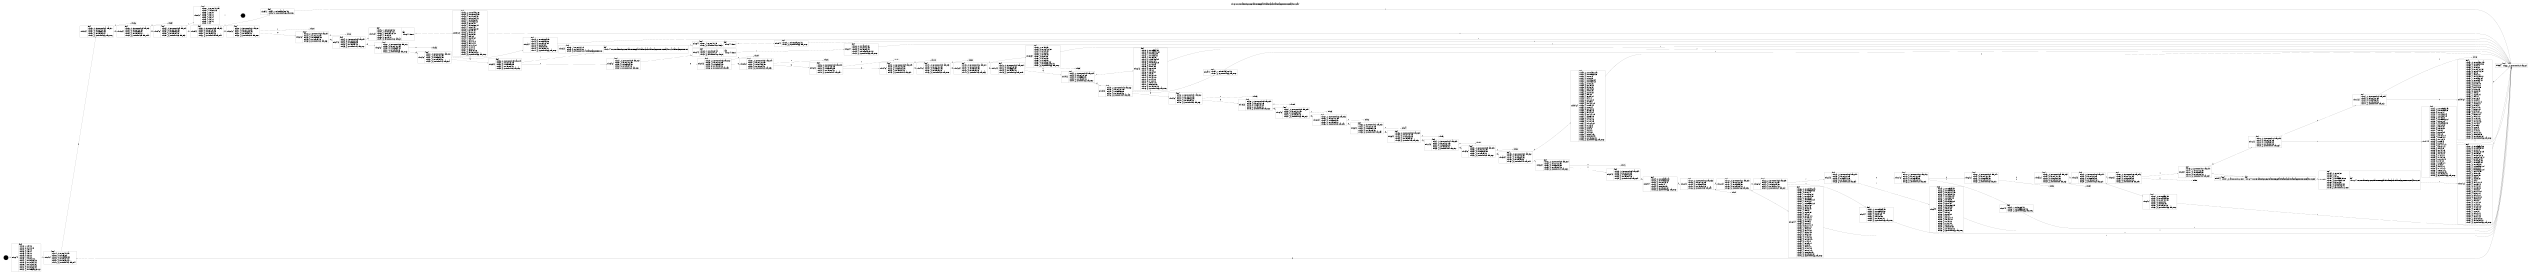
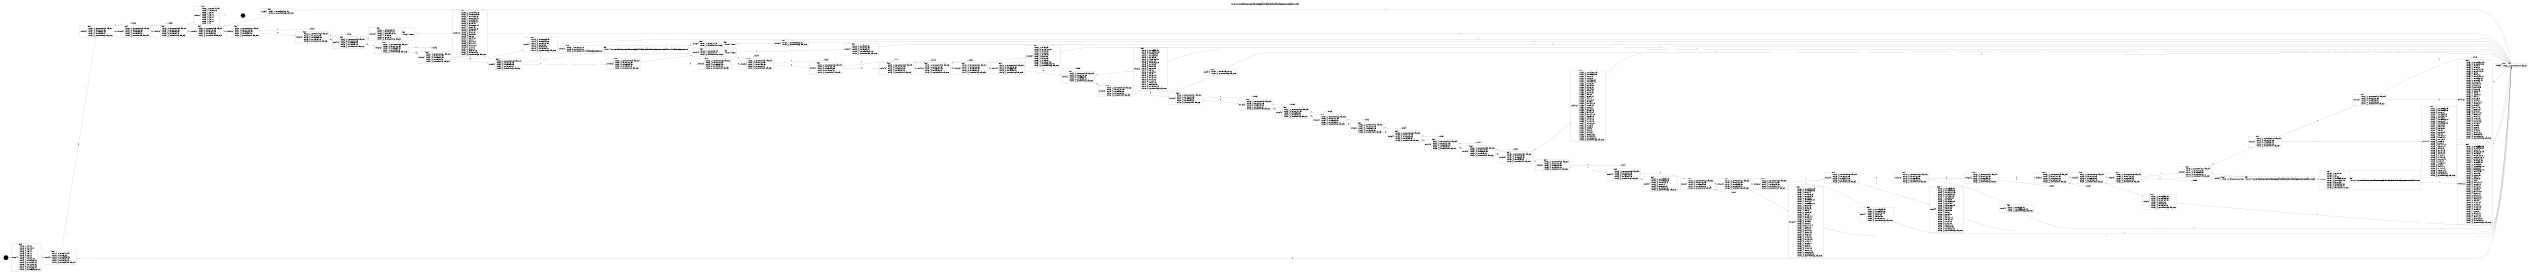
edge "0x401b29 [27]" -> "0x401600 [28]": now "0x4015e4 [28]" -> "0x401600 [28]"
